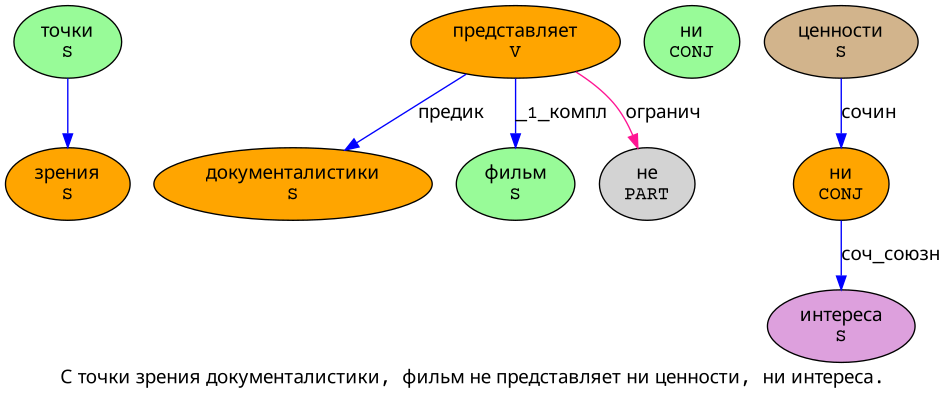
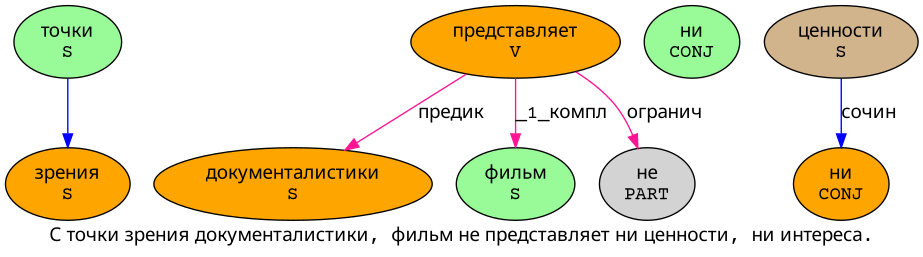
edge "представляет V" -> "фильм S": color blue -> deeppink
edge "представляет V" -> "документалистики S": color blue -> deeppink
node "интереса S": removed
